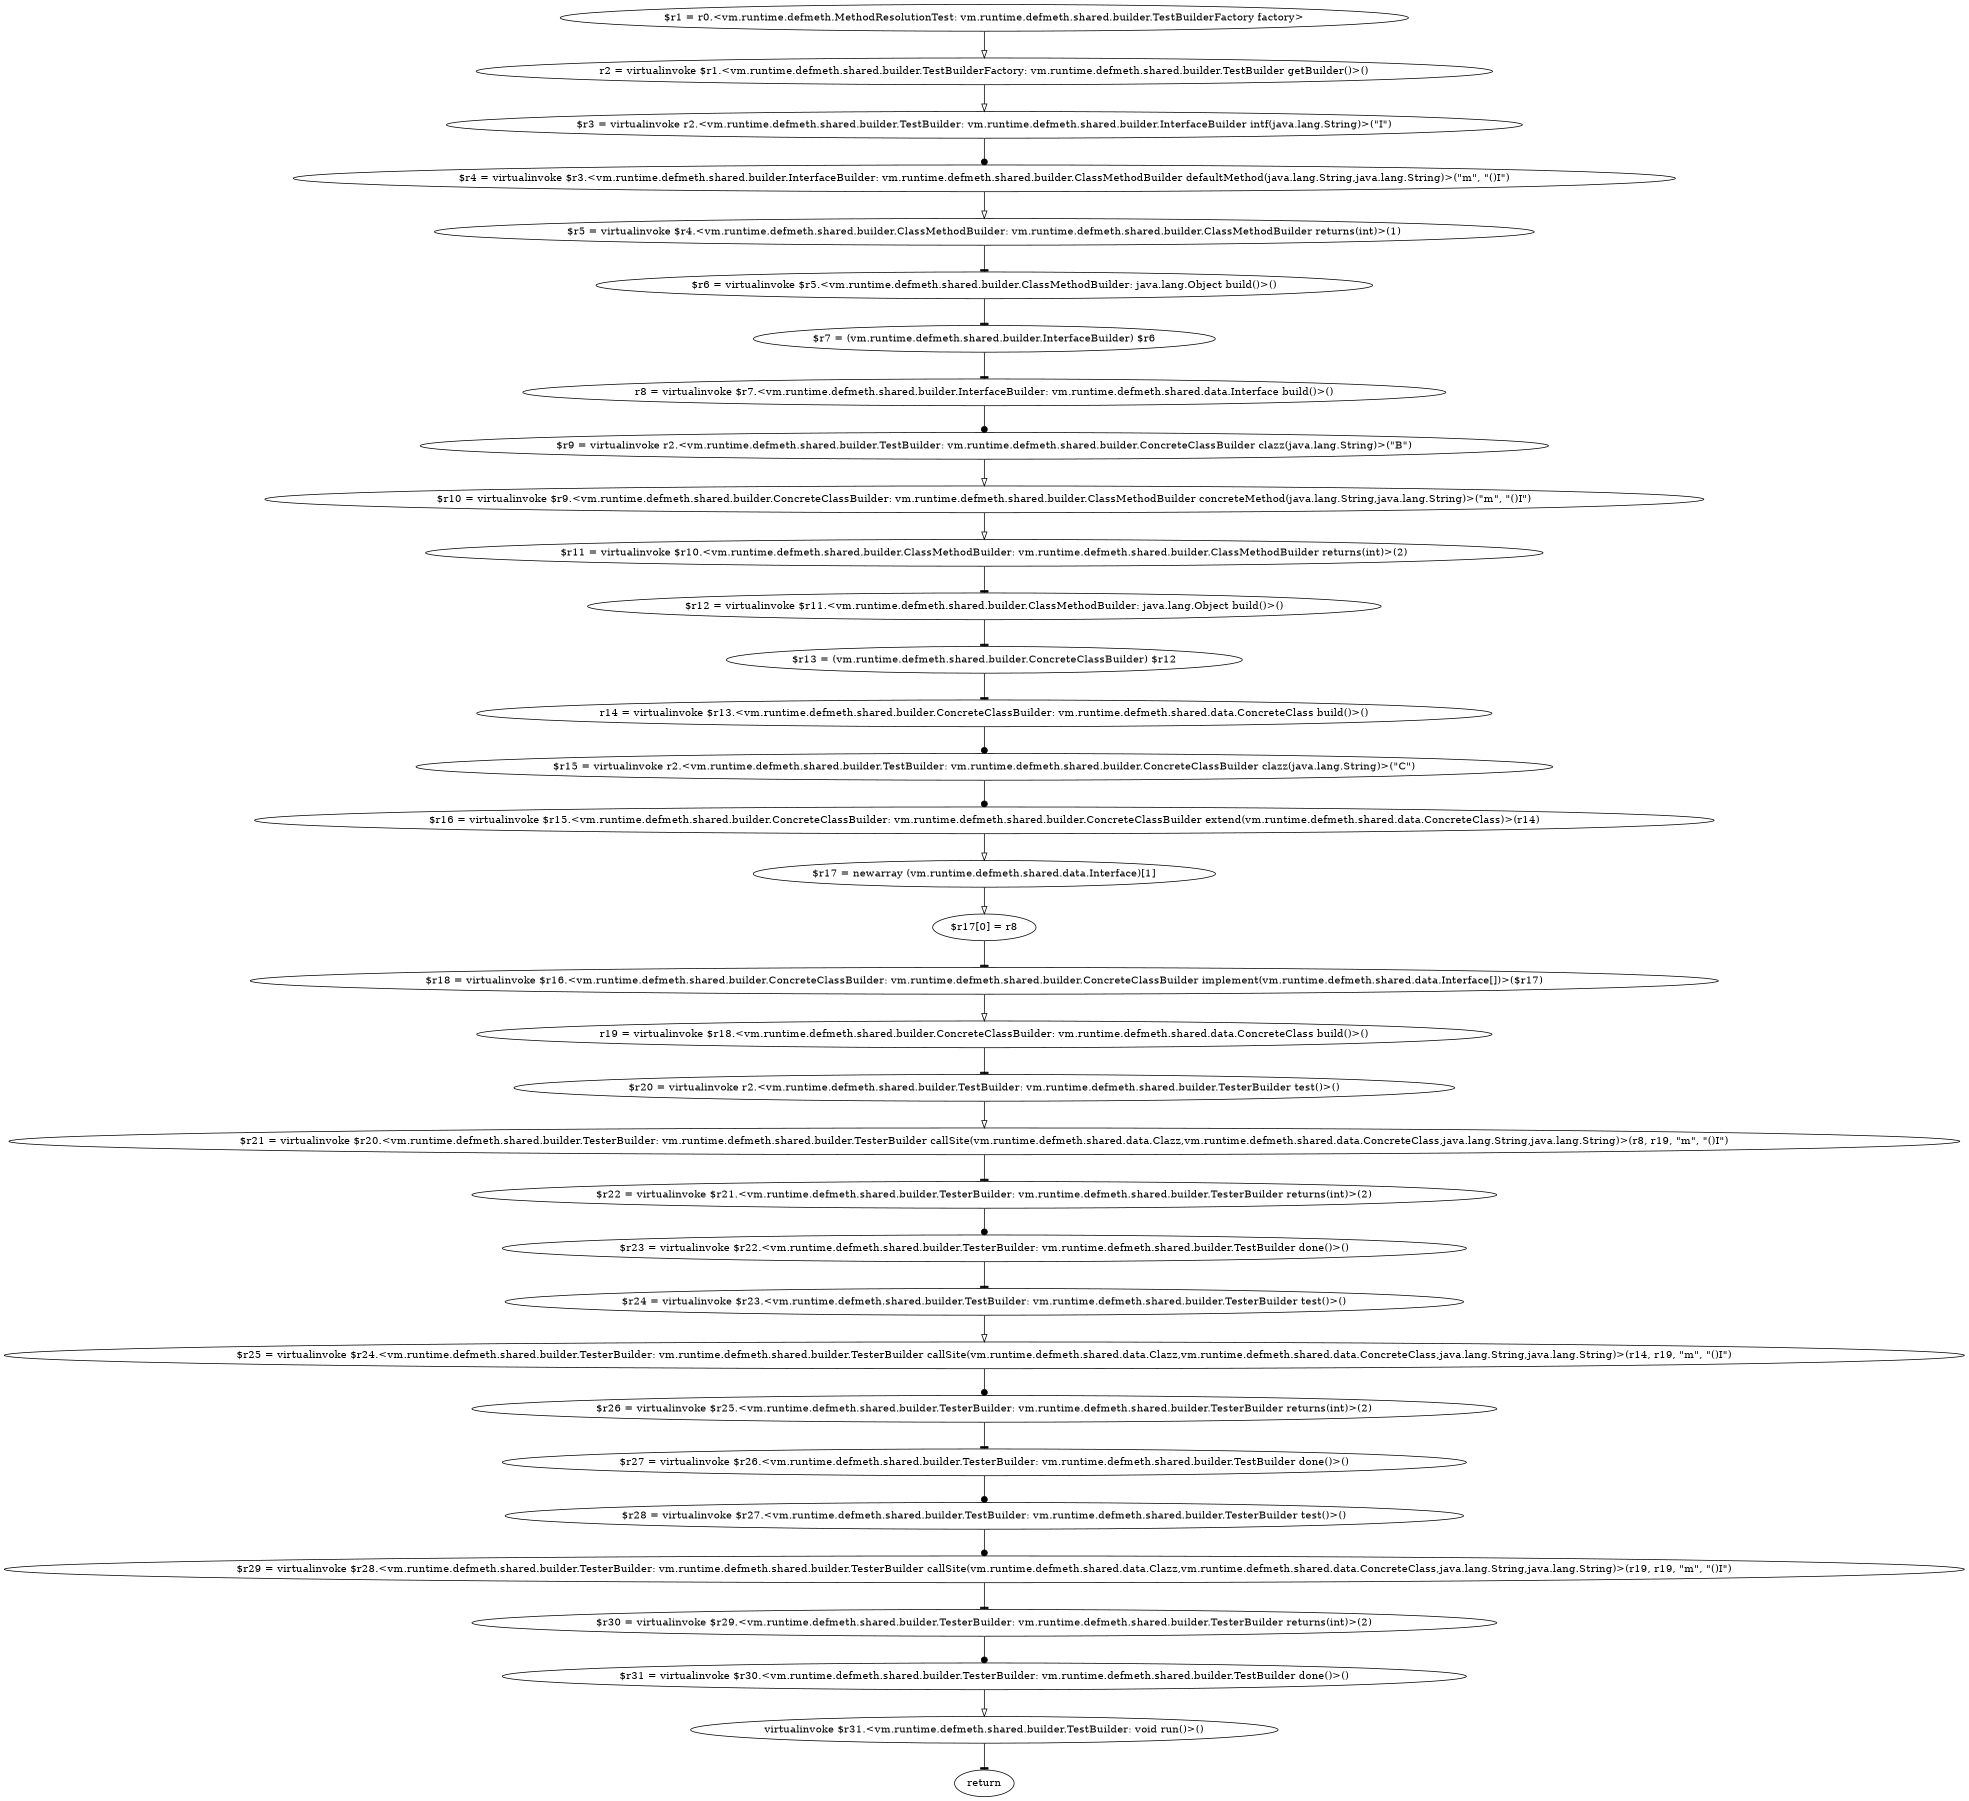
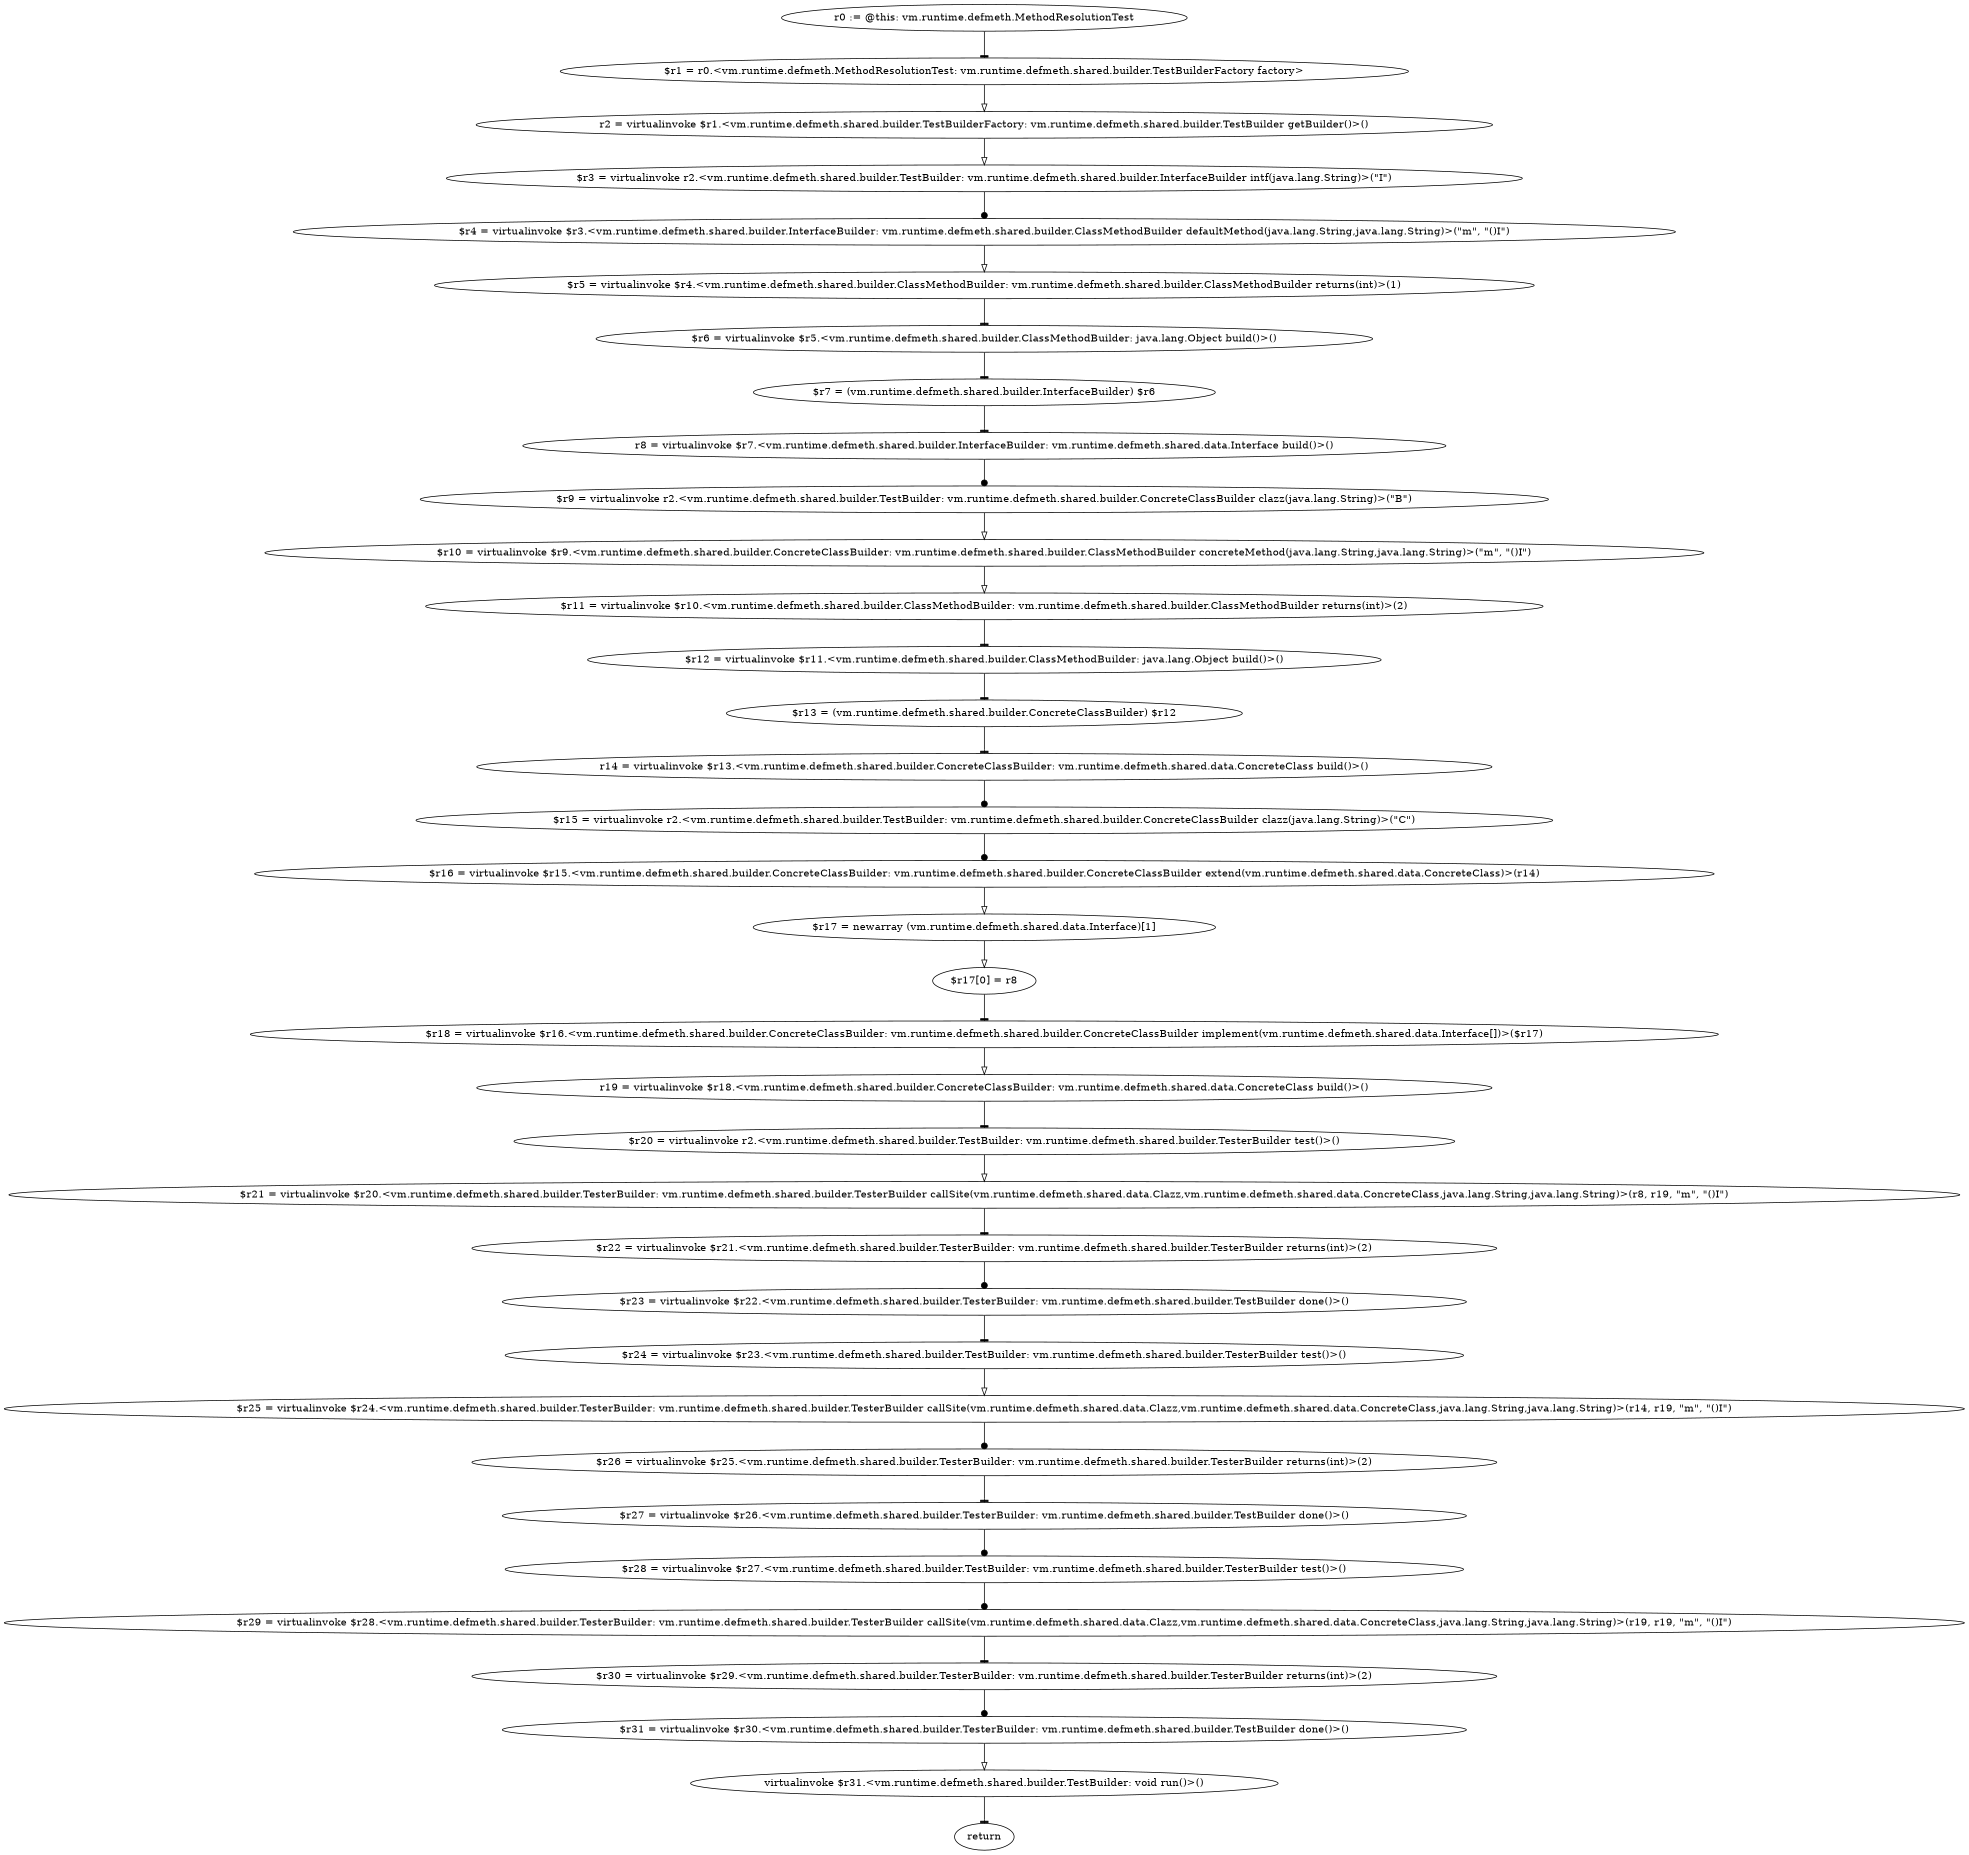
node "r0 := @this: vm.runtime.defmeth.MethodResolutionTest": added
